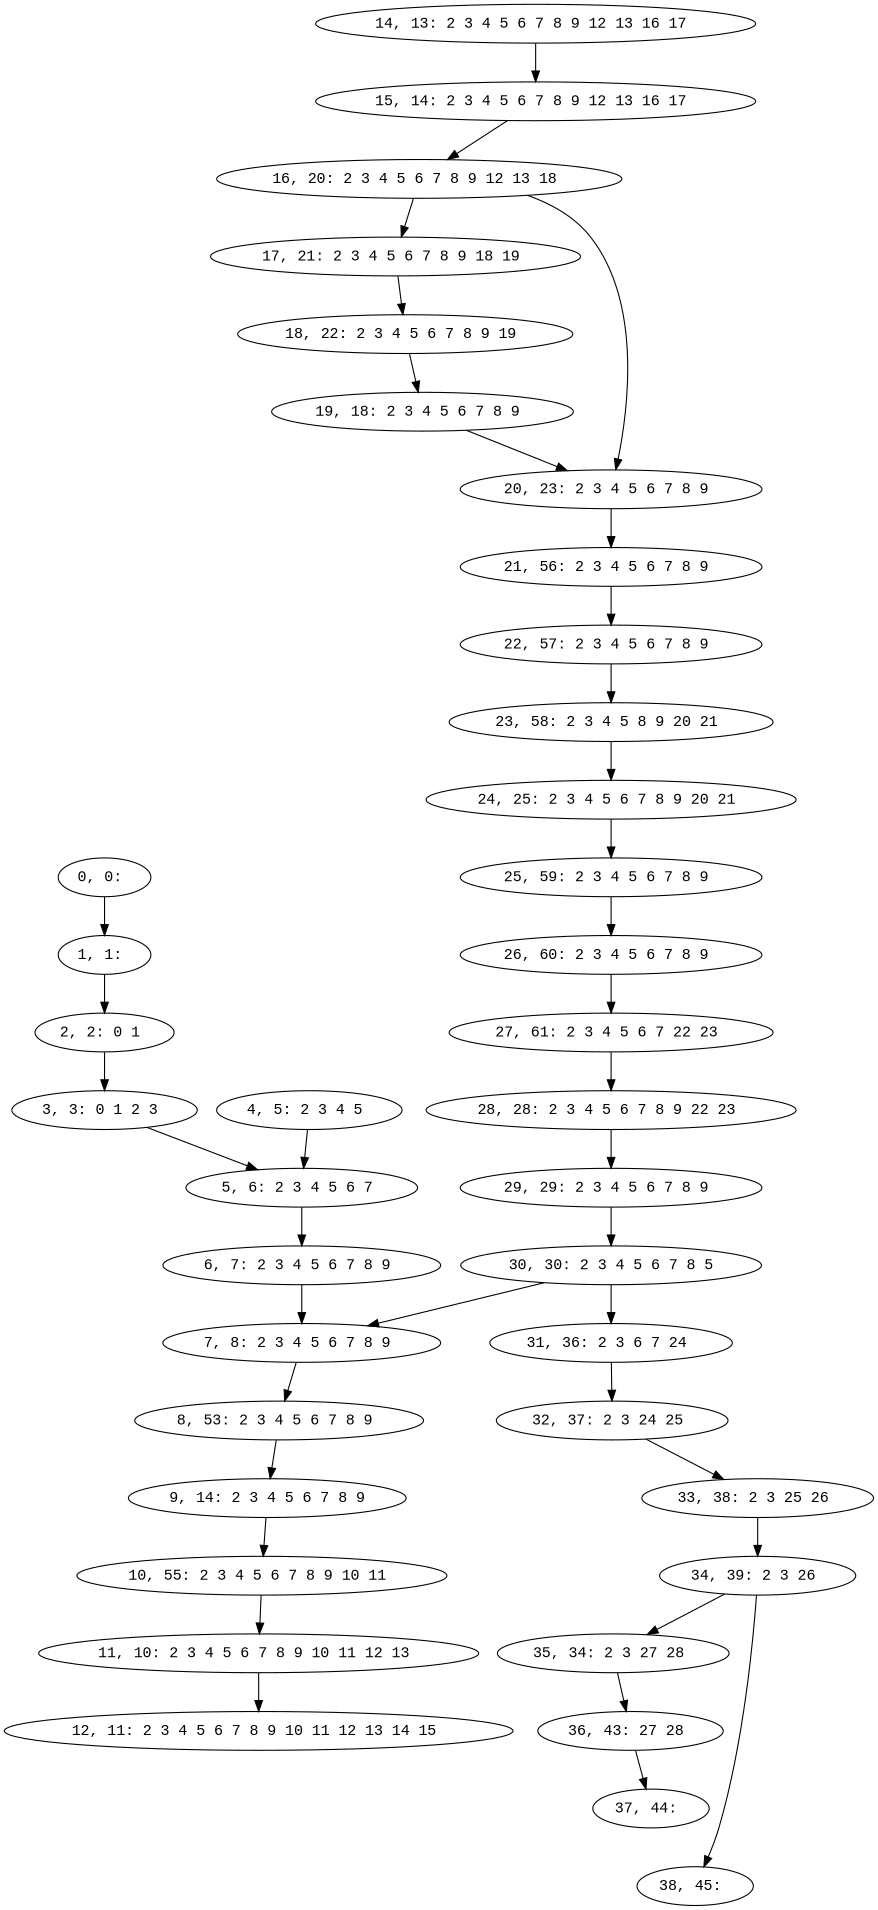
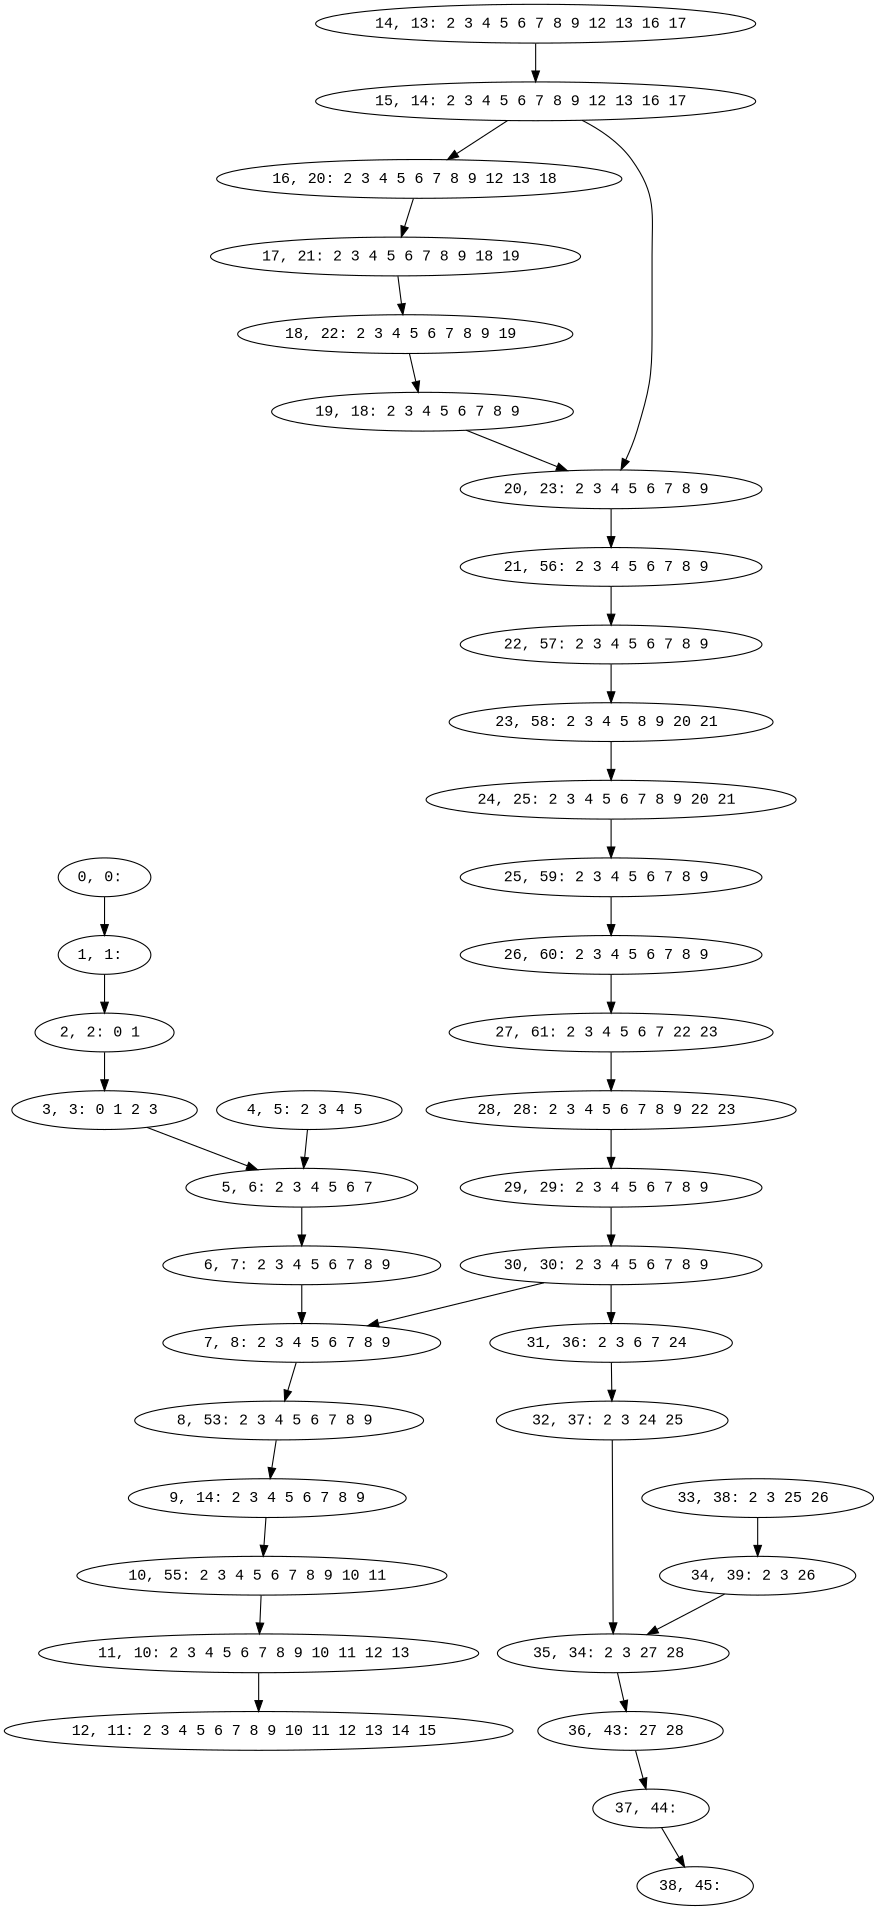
edge "16, 20: 2 3 4 5 6 7 8 9 12 13 18" -> "20, 23: 2 3 4 5 6 7 8 9": now "15, 14: 2 3 4 5 6 7 8 9 12 13 16 17" -> "20, 23: 2 3 4 5 6 7 8 9"
node "30, 30: 2 3 4 5 6 7 8 5": label "30, 30: 2 3 4 5 6 7 8 5" -> "30, 30: 2 3 4 5 6 7 8 9"
edge "32, 37: 2 3 24 25" -> "33, 38: 2 3 25 26": now "32, 37: 2 3 24 25" -> "35, 34: 2 3 27 28"
edge "34, 39: 2 3 26" -> "38, 45:": now "37, 44:" -> "38, 45:"
